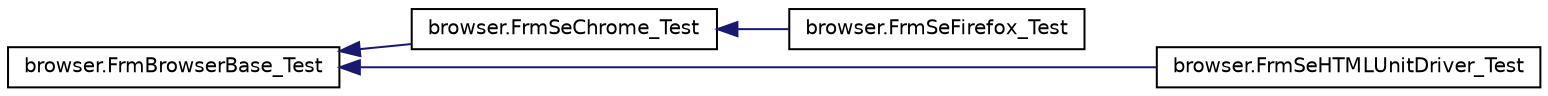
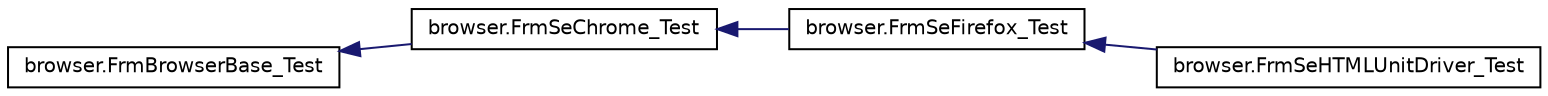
edge "browser.FrmSeHTMLUnitDriver_Test" -> "browser.FrmBrowserBase_Test": now "browser.FrmSeHTMLUnitDriver_Test" -> "browser.FrmSeFirefox_Test"
